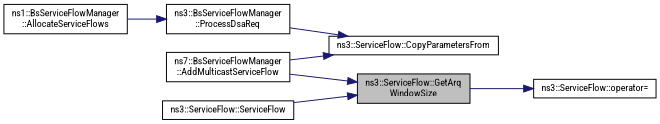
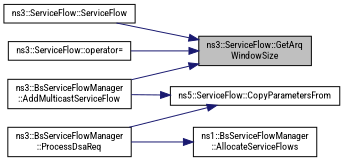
edge "ns1::BsServiceFlowManager ::AllocateServiceFlows" -> "ns3::BsServiceFlowManager ::ProcessDsaReq": reversed
node "ns3::ServiceFlow::CopyParametersFrom": label "ns3::ServiceFlow::CopyParametersFrom" -> "ns5::ServiceFlow::CopyParametersFrom"
node "ns7::BsServiceFlowManager ::AddMulticastServiceFlow": label "ns7::BsServiceFlowManager ::AddMulticastServiceFlow" -> "ns3::BsServiceFlowManager ::AddMulticastServiceFlow"
edge "ns3::ServiceFlow::GetArq WindowSize" -> "ns3::ServiceFlow::operator=": reversed
